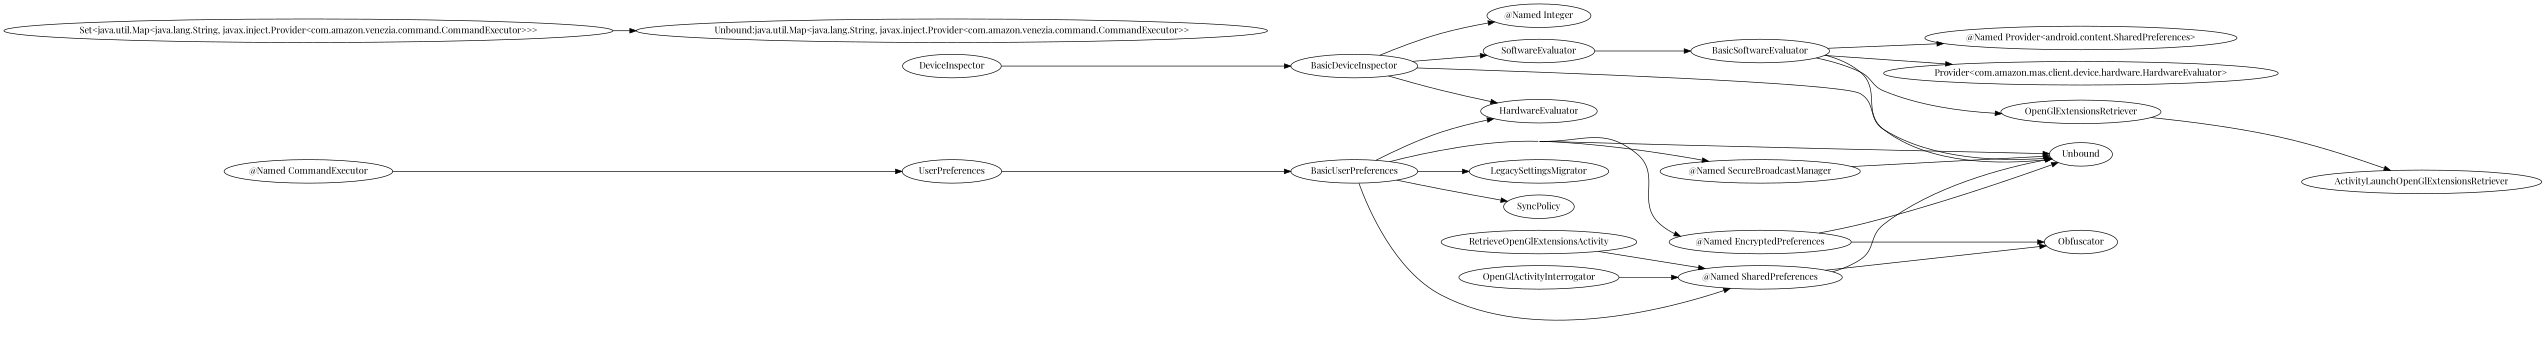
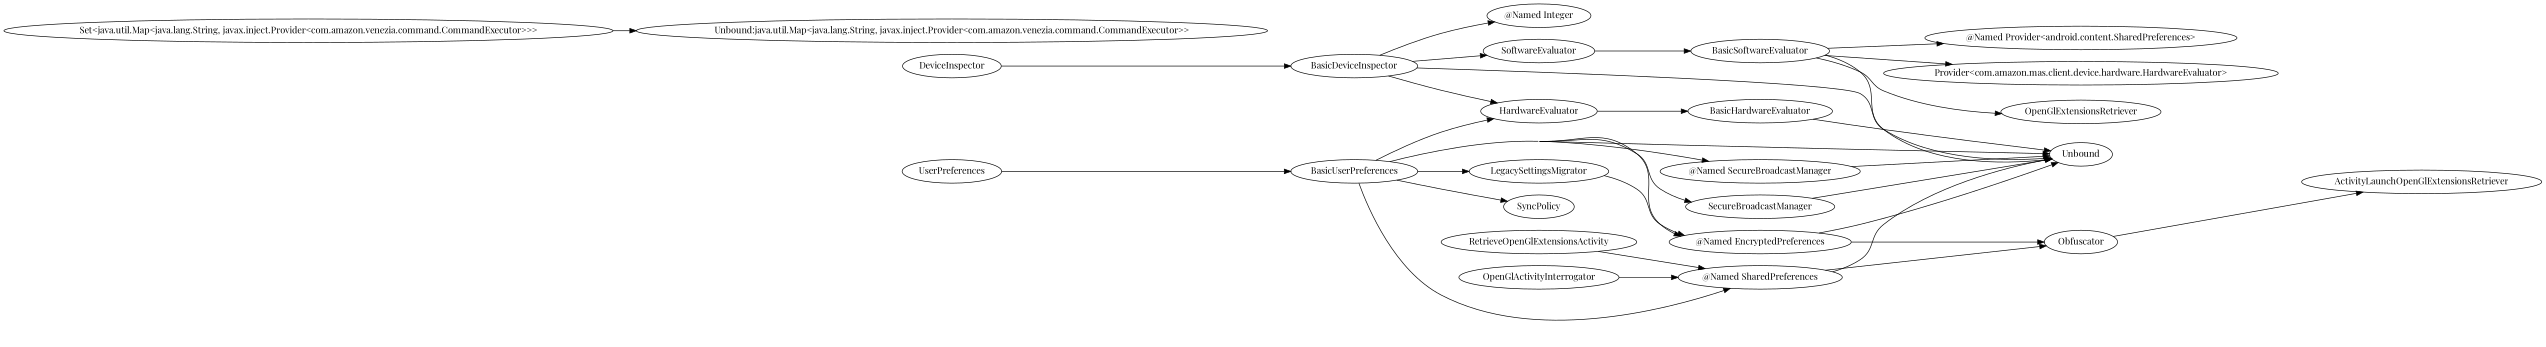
node "BasicHardwareEvaluator": added
edge "OpenGlExtensionsRetriever" -> "ActivityLaunchOpenGlExtensionsRetriever": now "Obfuscator" -> "ActivityLaunchOpenGlExtensionsRetriever"
node "@Named CommandExecutor": removed
edge "LegacySettingsMigrator" -> "@Named EncryptedPreferences": added
node "SecureBroadcastManager": added
